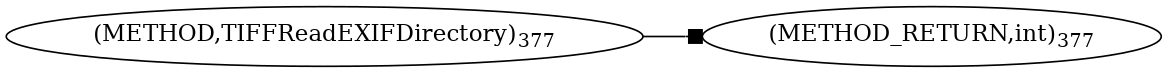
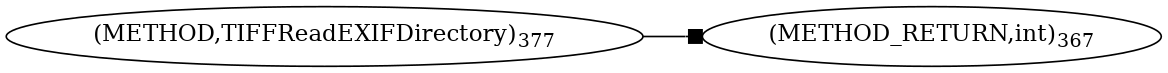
node "(METHOD_RETURN,int)": text "377" -> "367"
